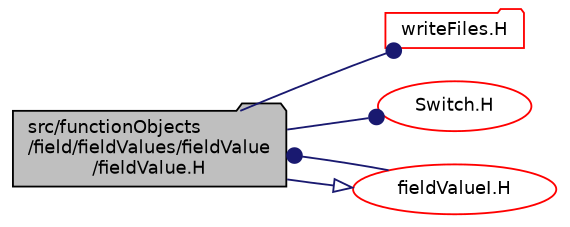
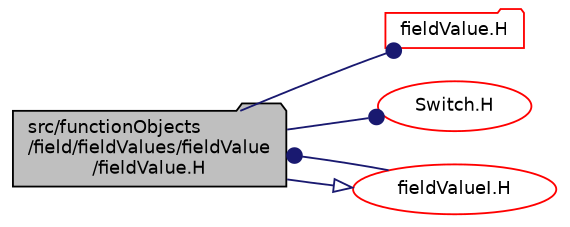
node "writeFiles.H": label "writeFiles.H" -> "fieldValue.H"
